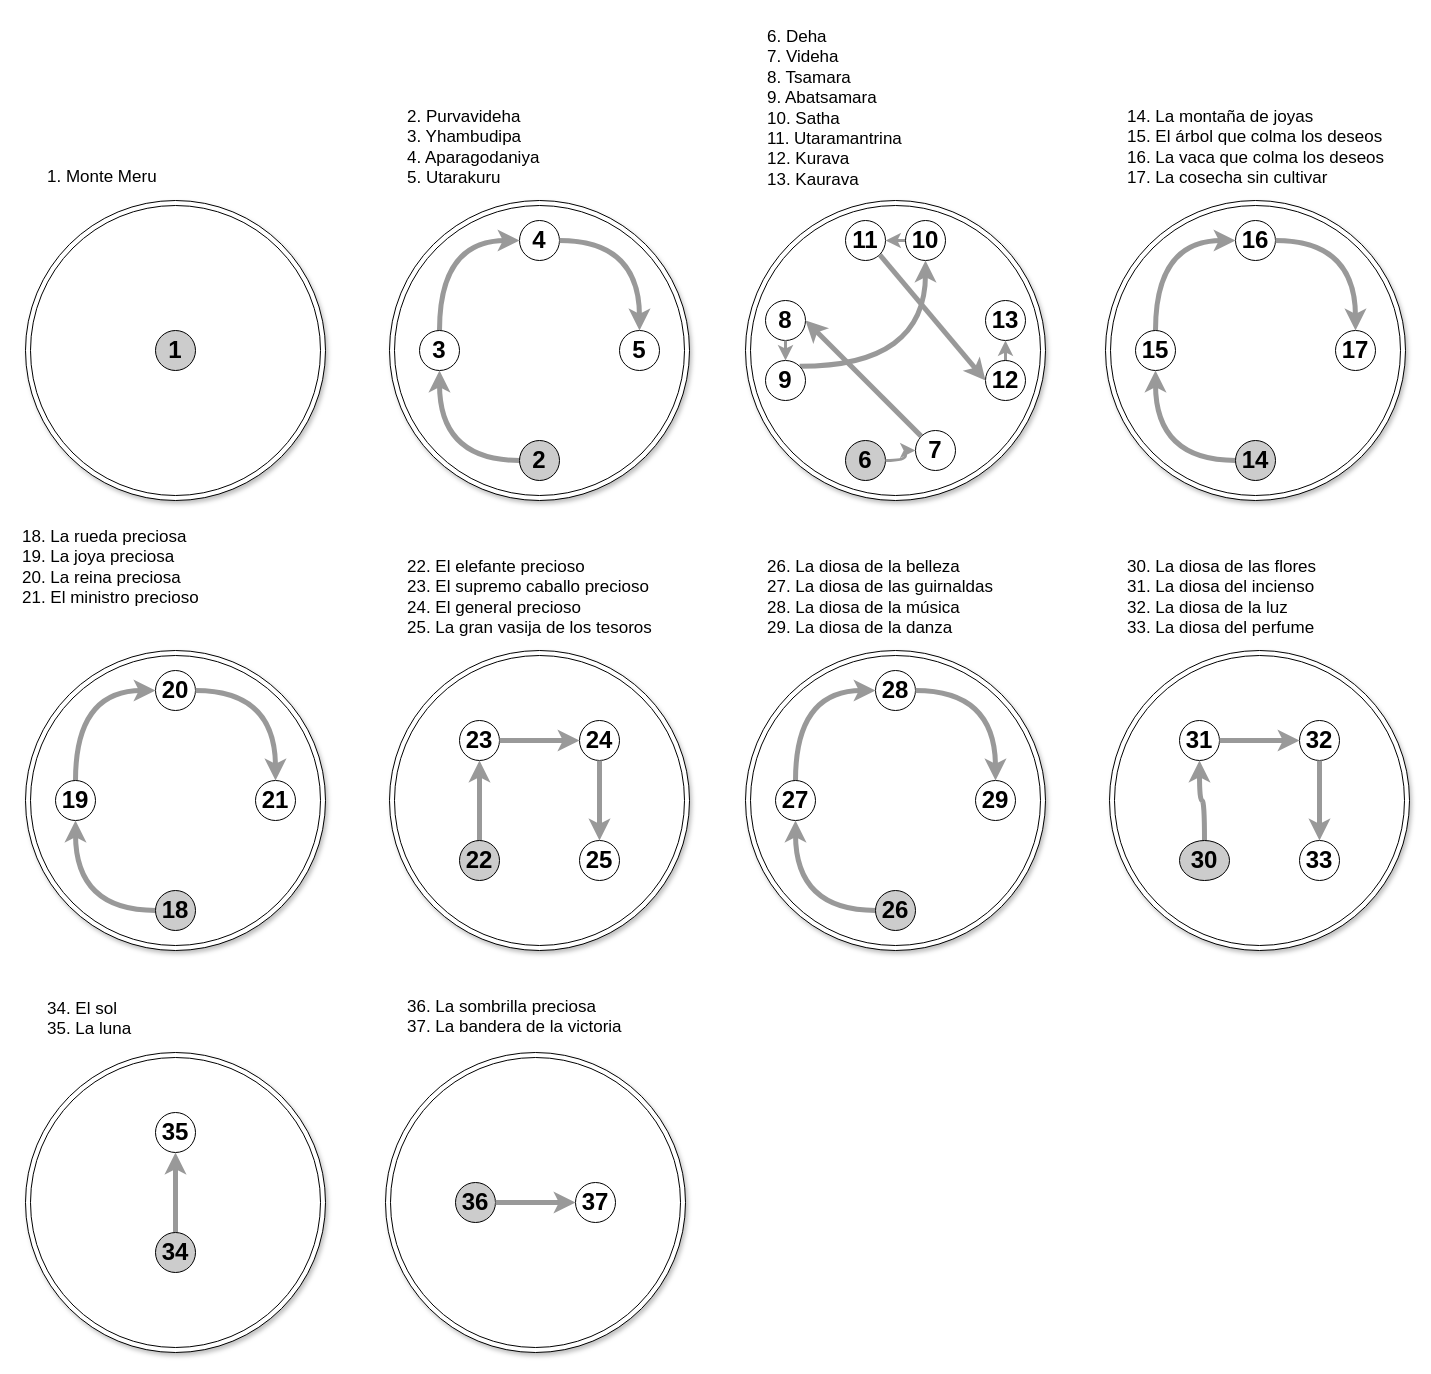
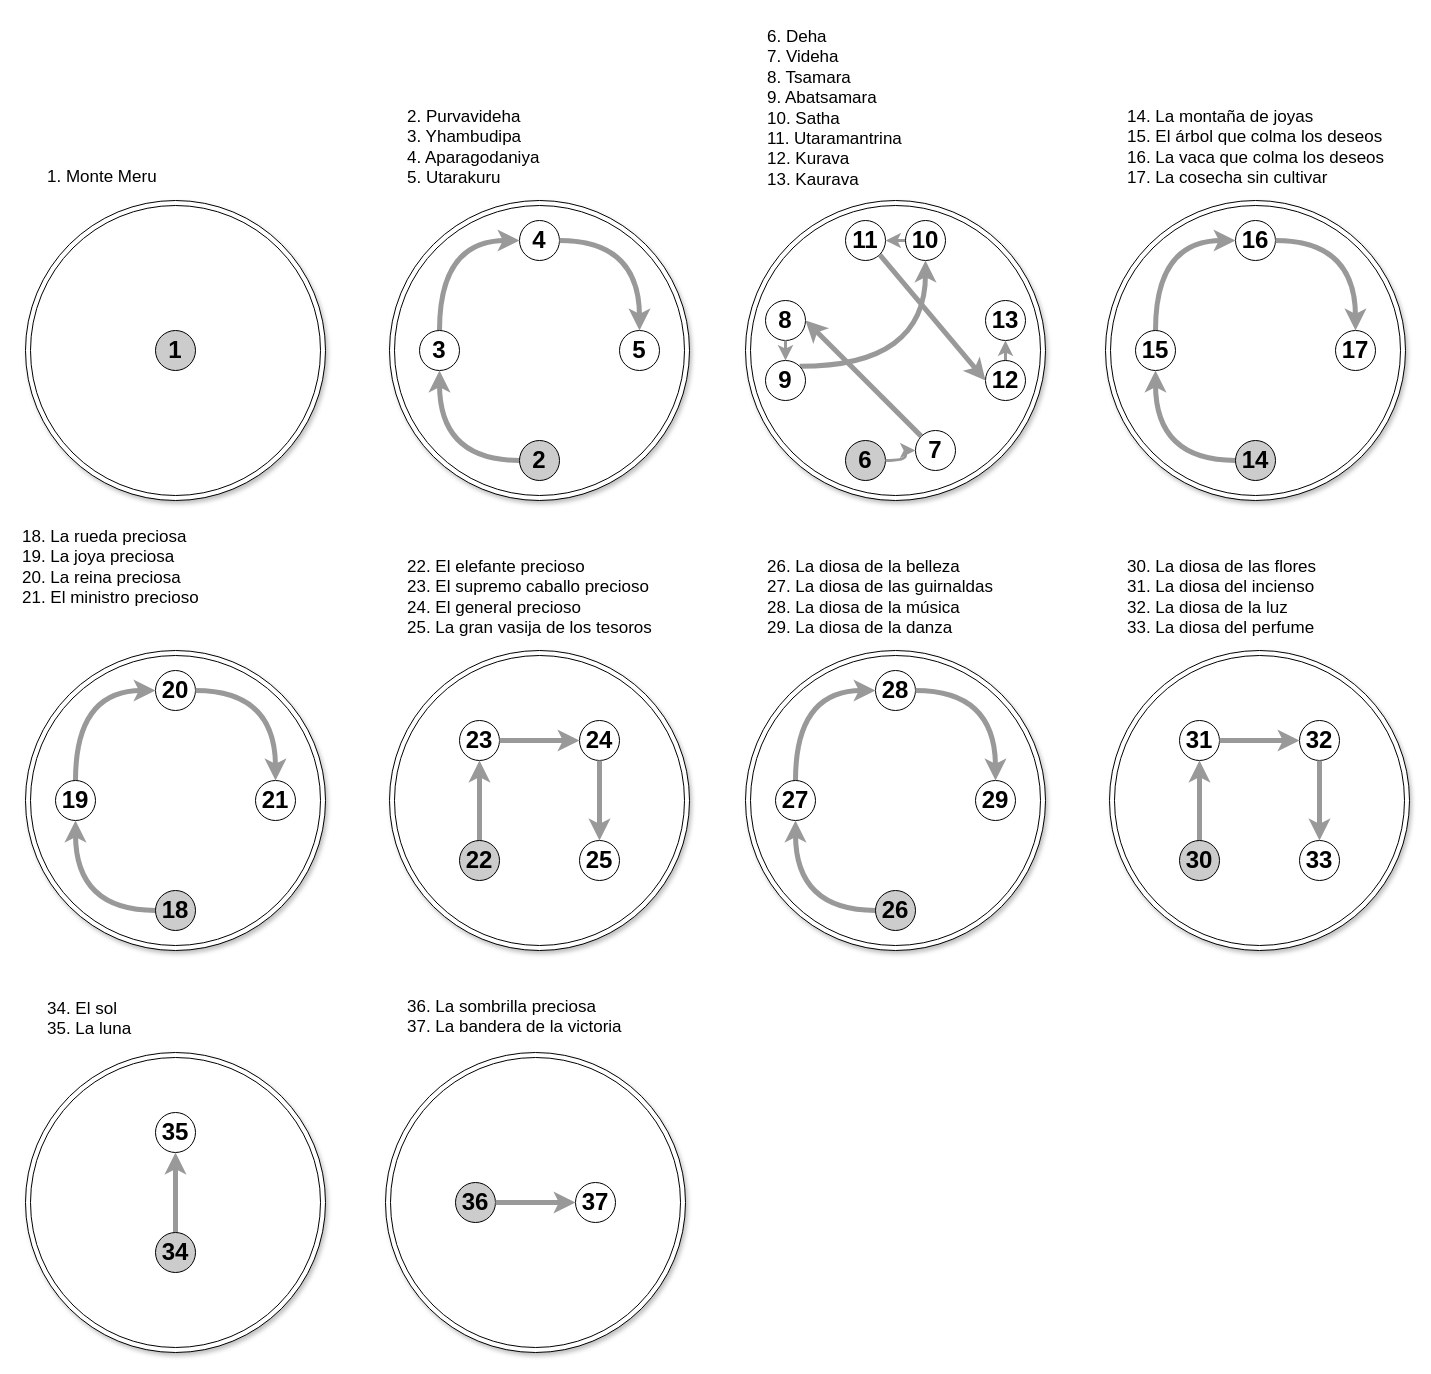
node "30": size 50x40 -> 40x40
